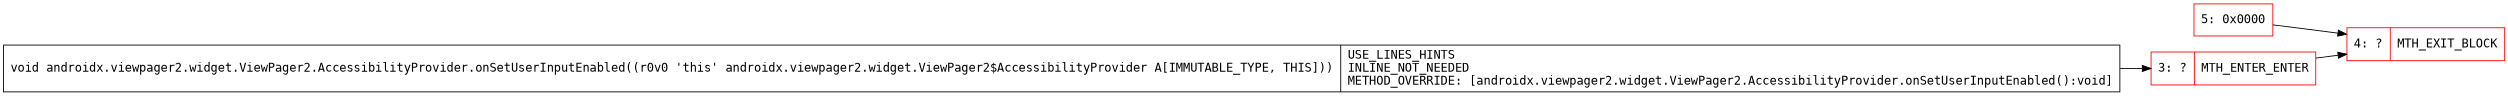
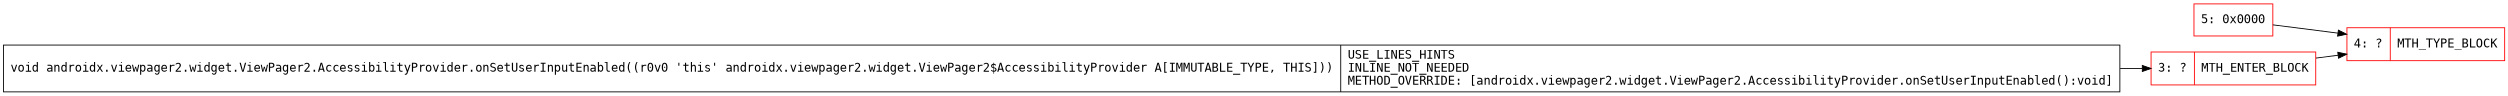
node "4: ?": text "MTH_EXIT_BLOCK" -> "MTH_TYPE_BLOCK"
node "3: ?": text "MTH_ENTER_ENTER" -> "MTH_ENTER_BLOCK"
